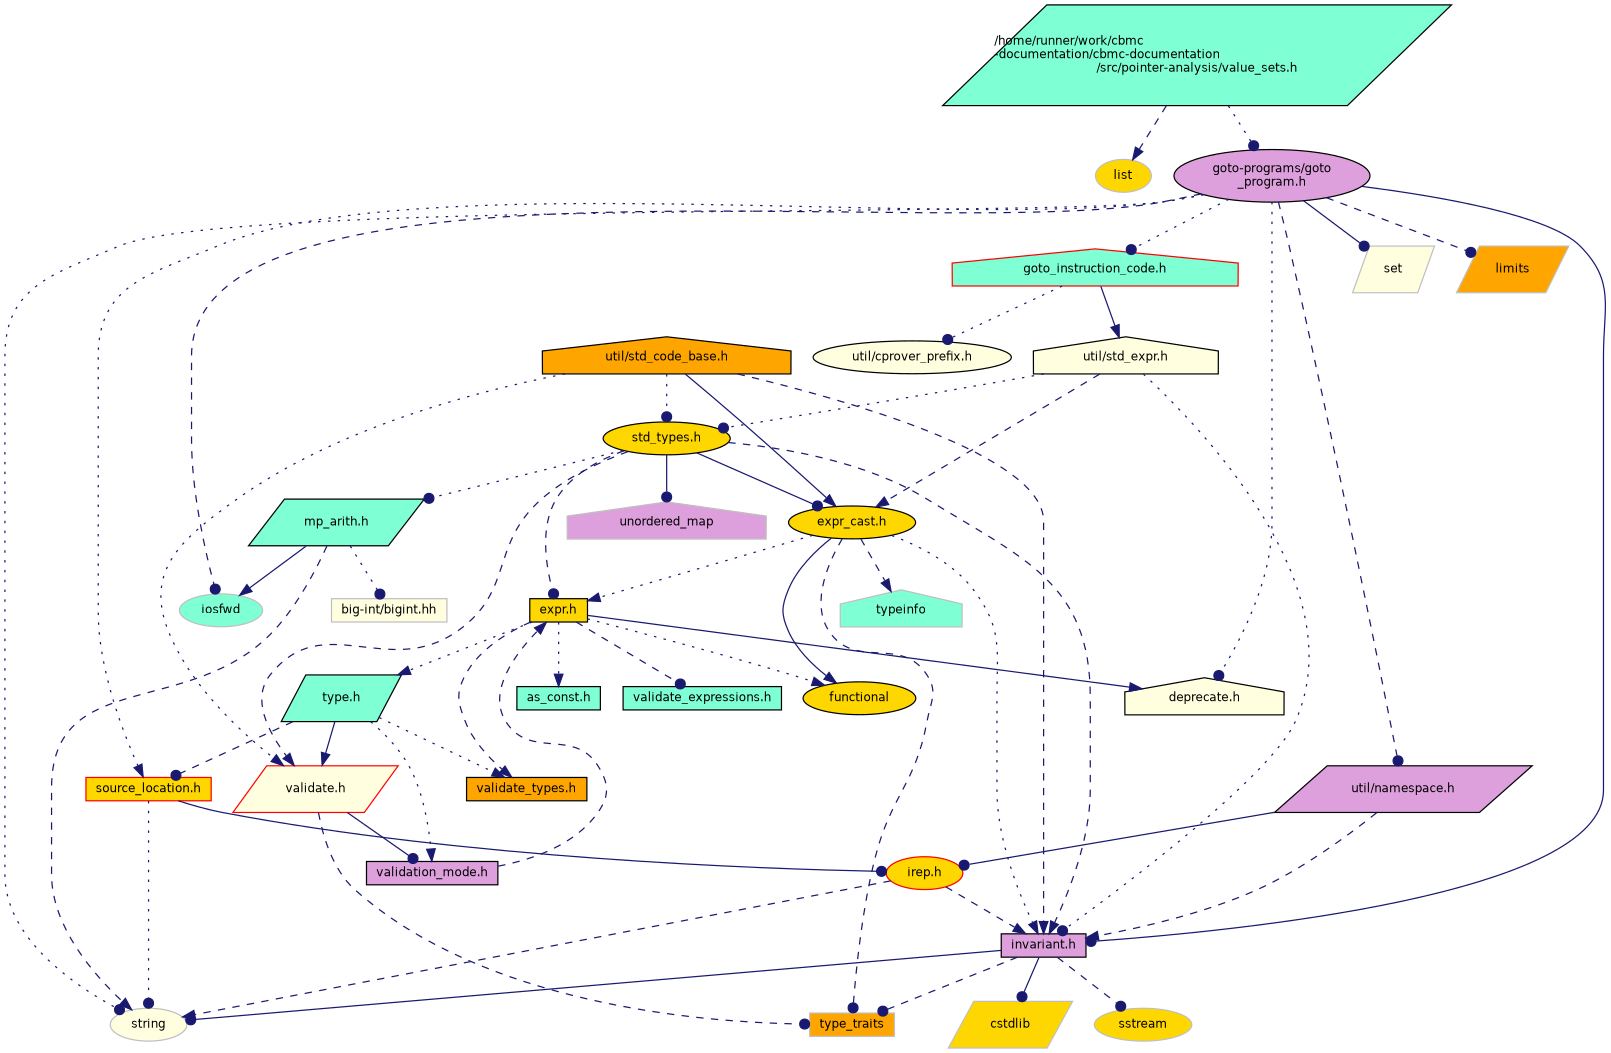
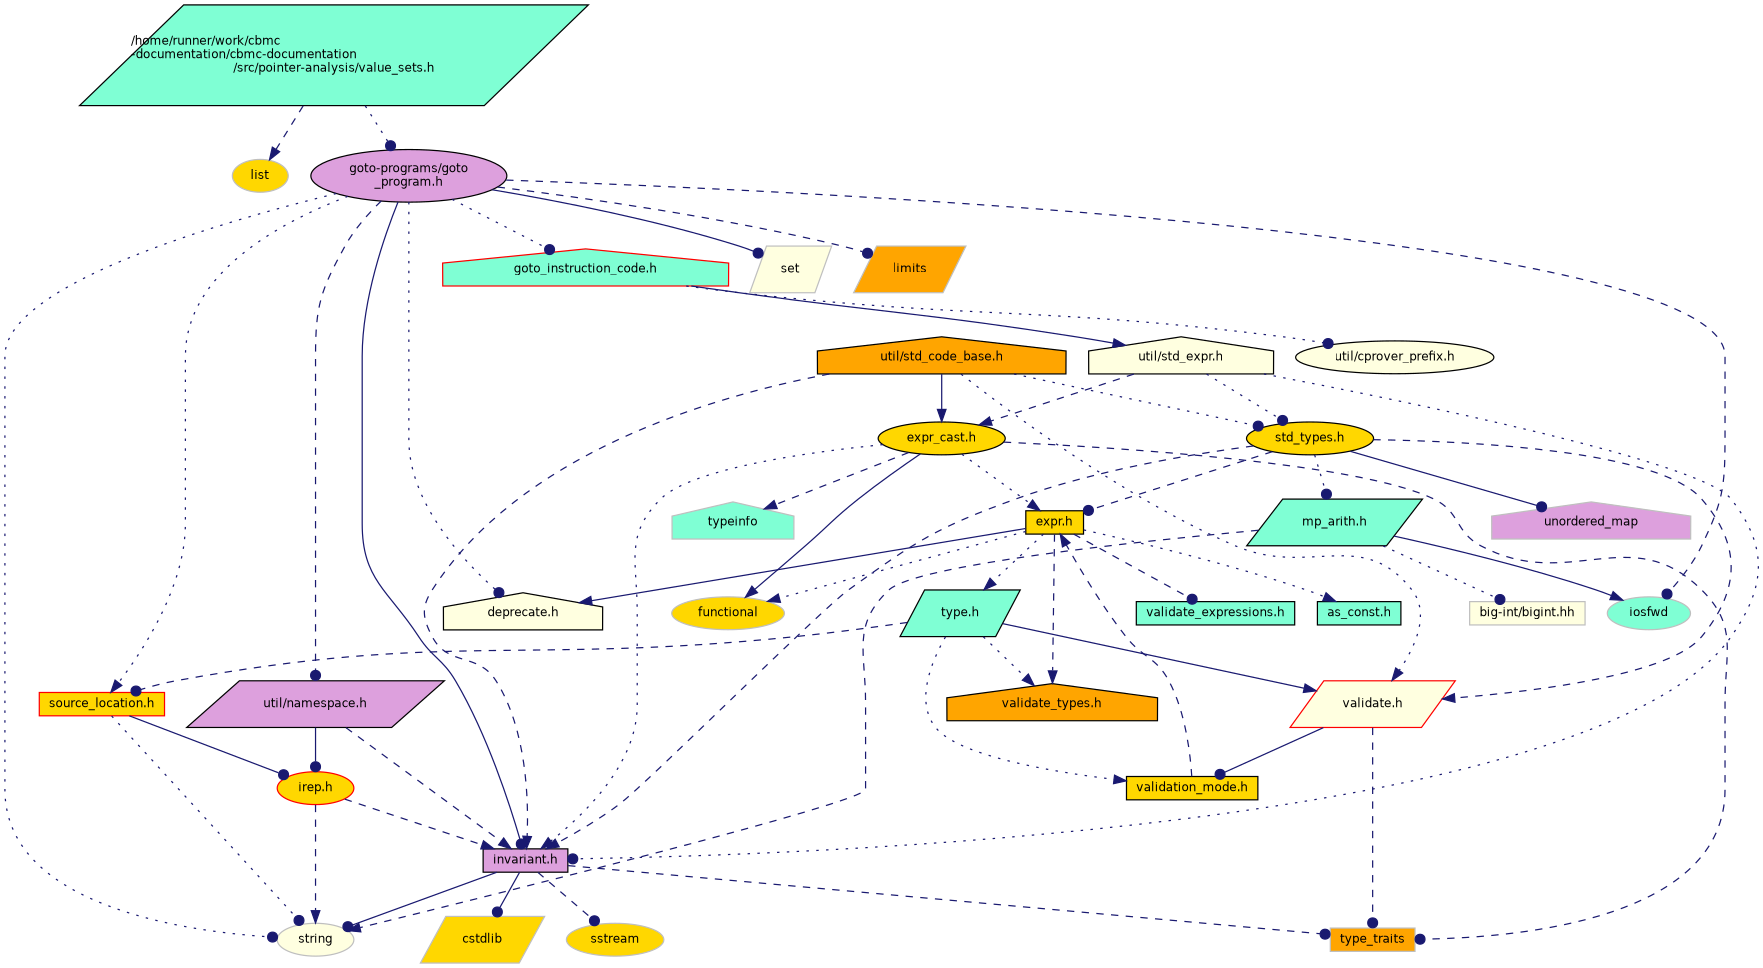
edge "std_types.h" -> "expr_cast.h": removed
node "functional": color black -> grey75
node "validate_types.h": shape box -> house
node "validation_mode.h": fillcolor plum -> gold
